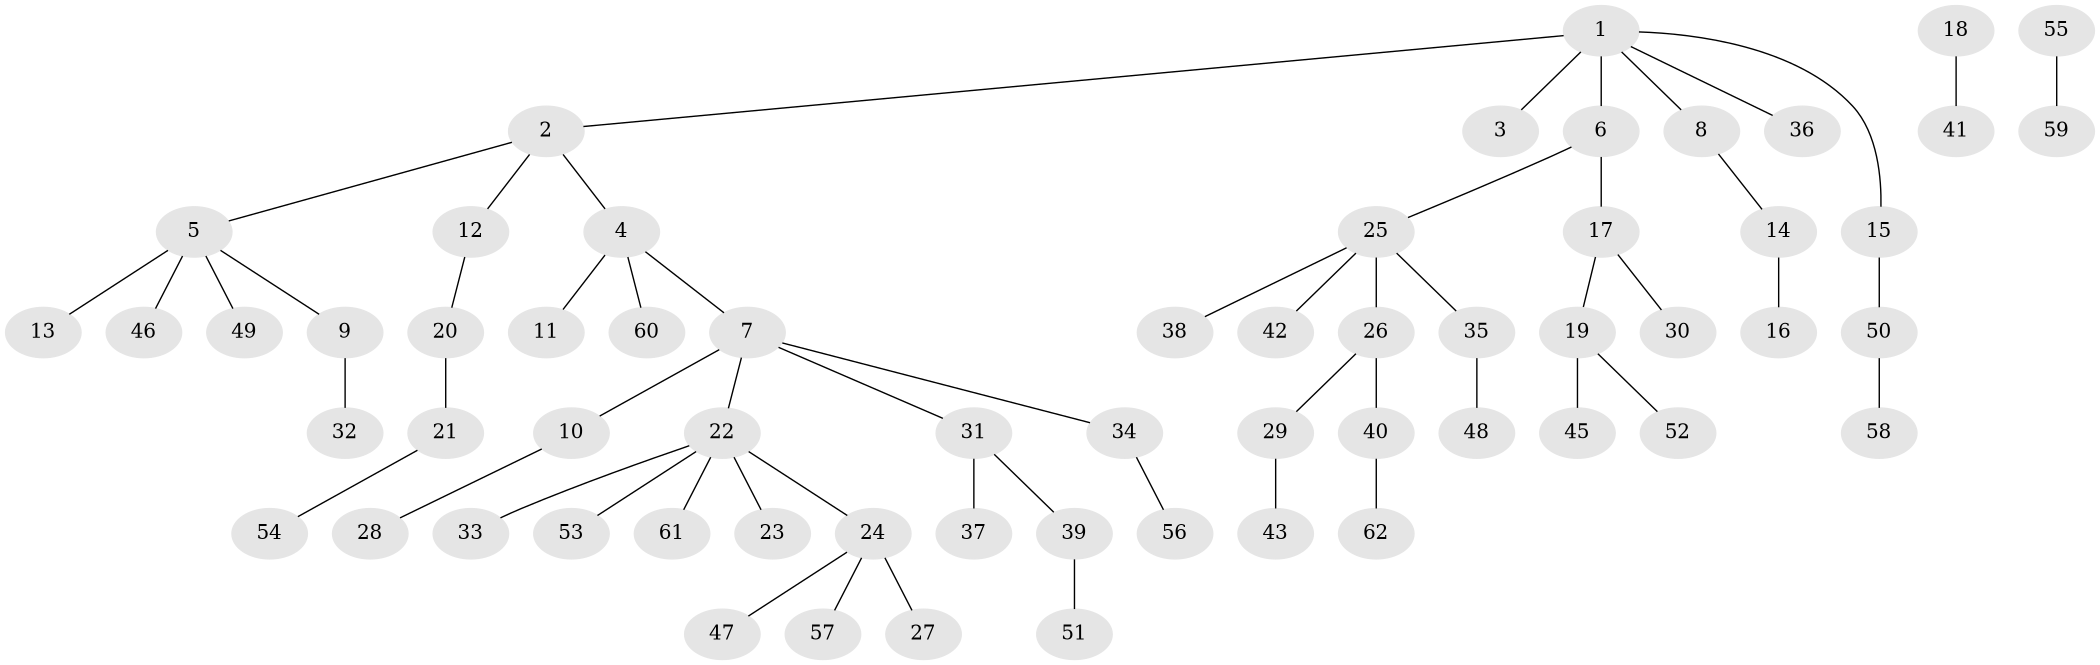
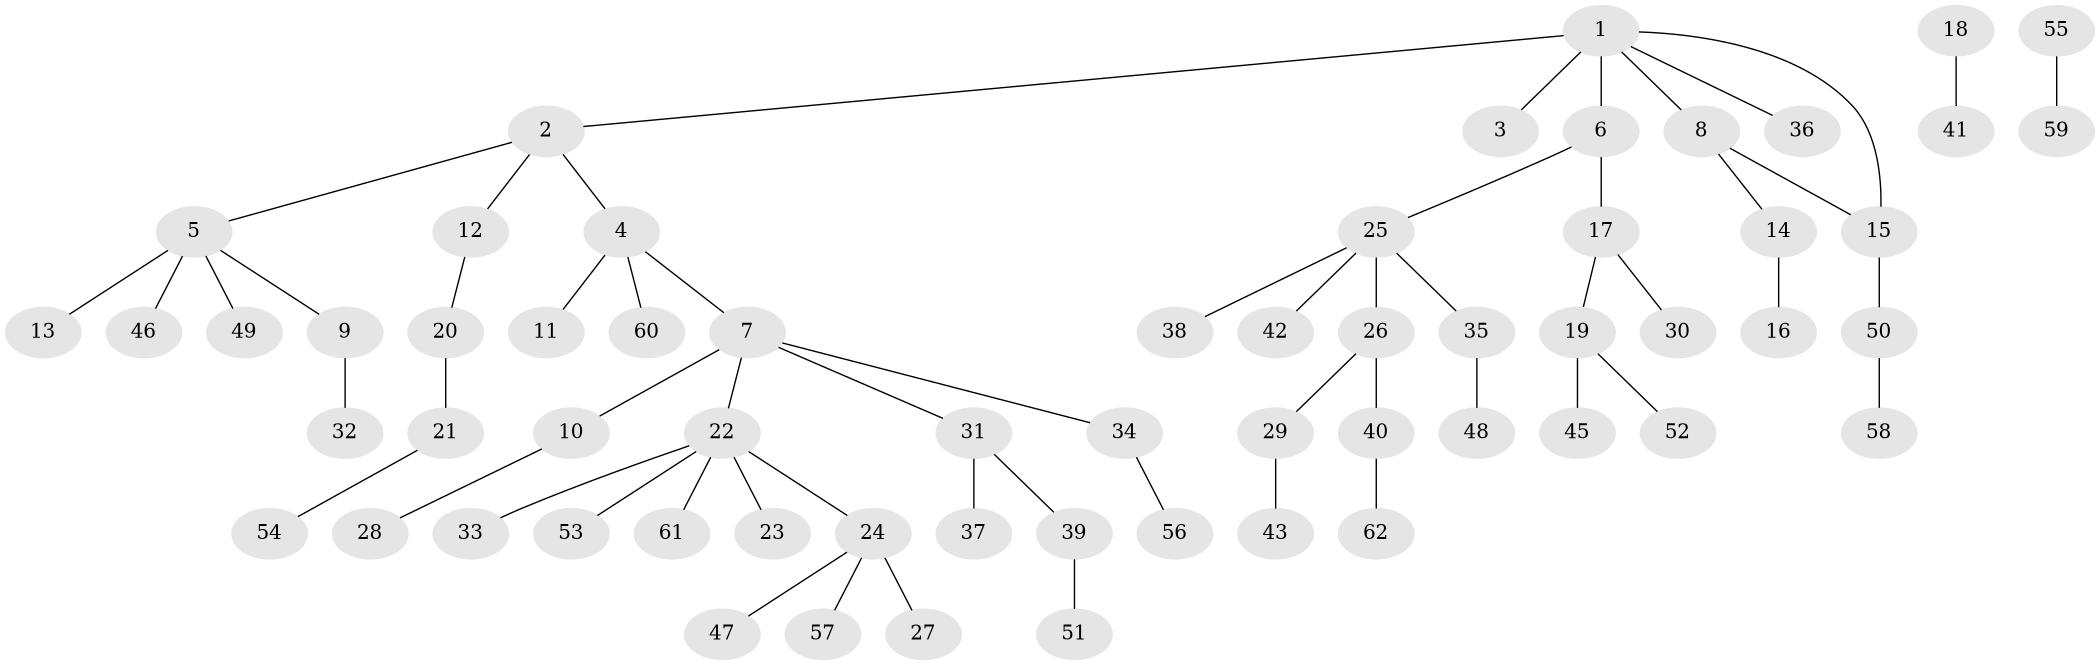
edge "8" -- "15": added
